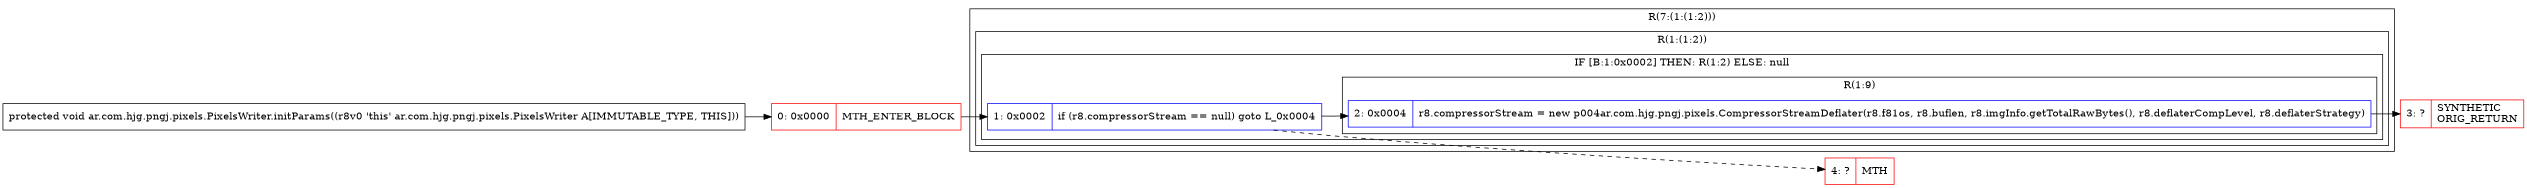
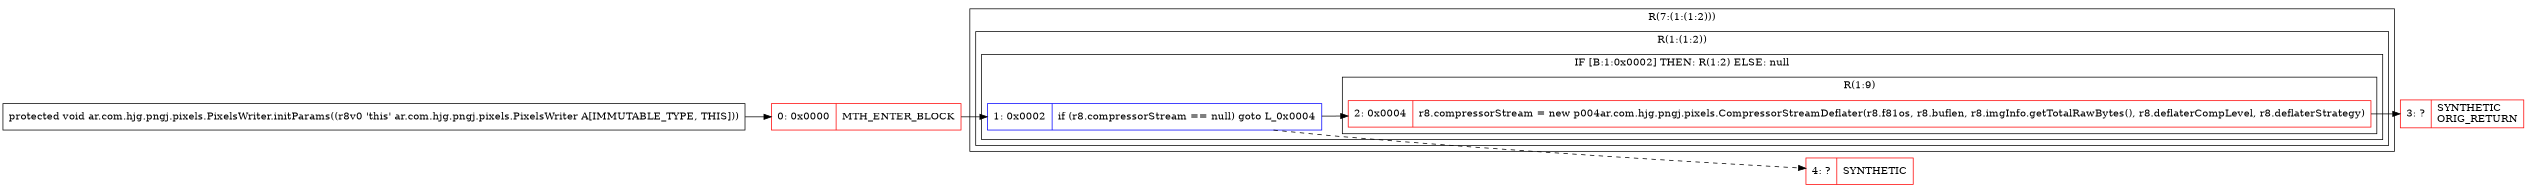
node "2: 0x0004": color blue -> red
node "4: ?": text "MTH" -> "SYNTHETIC"
